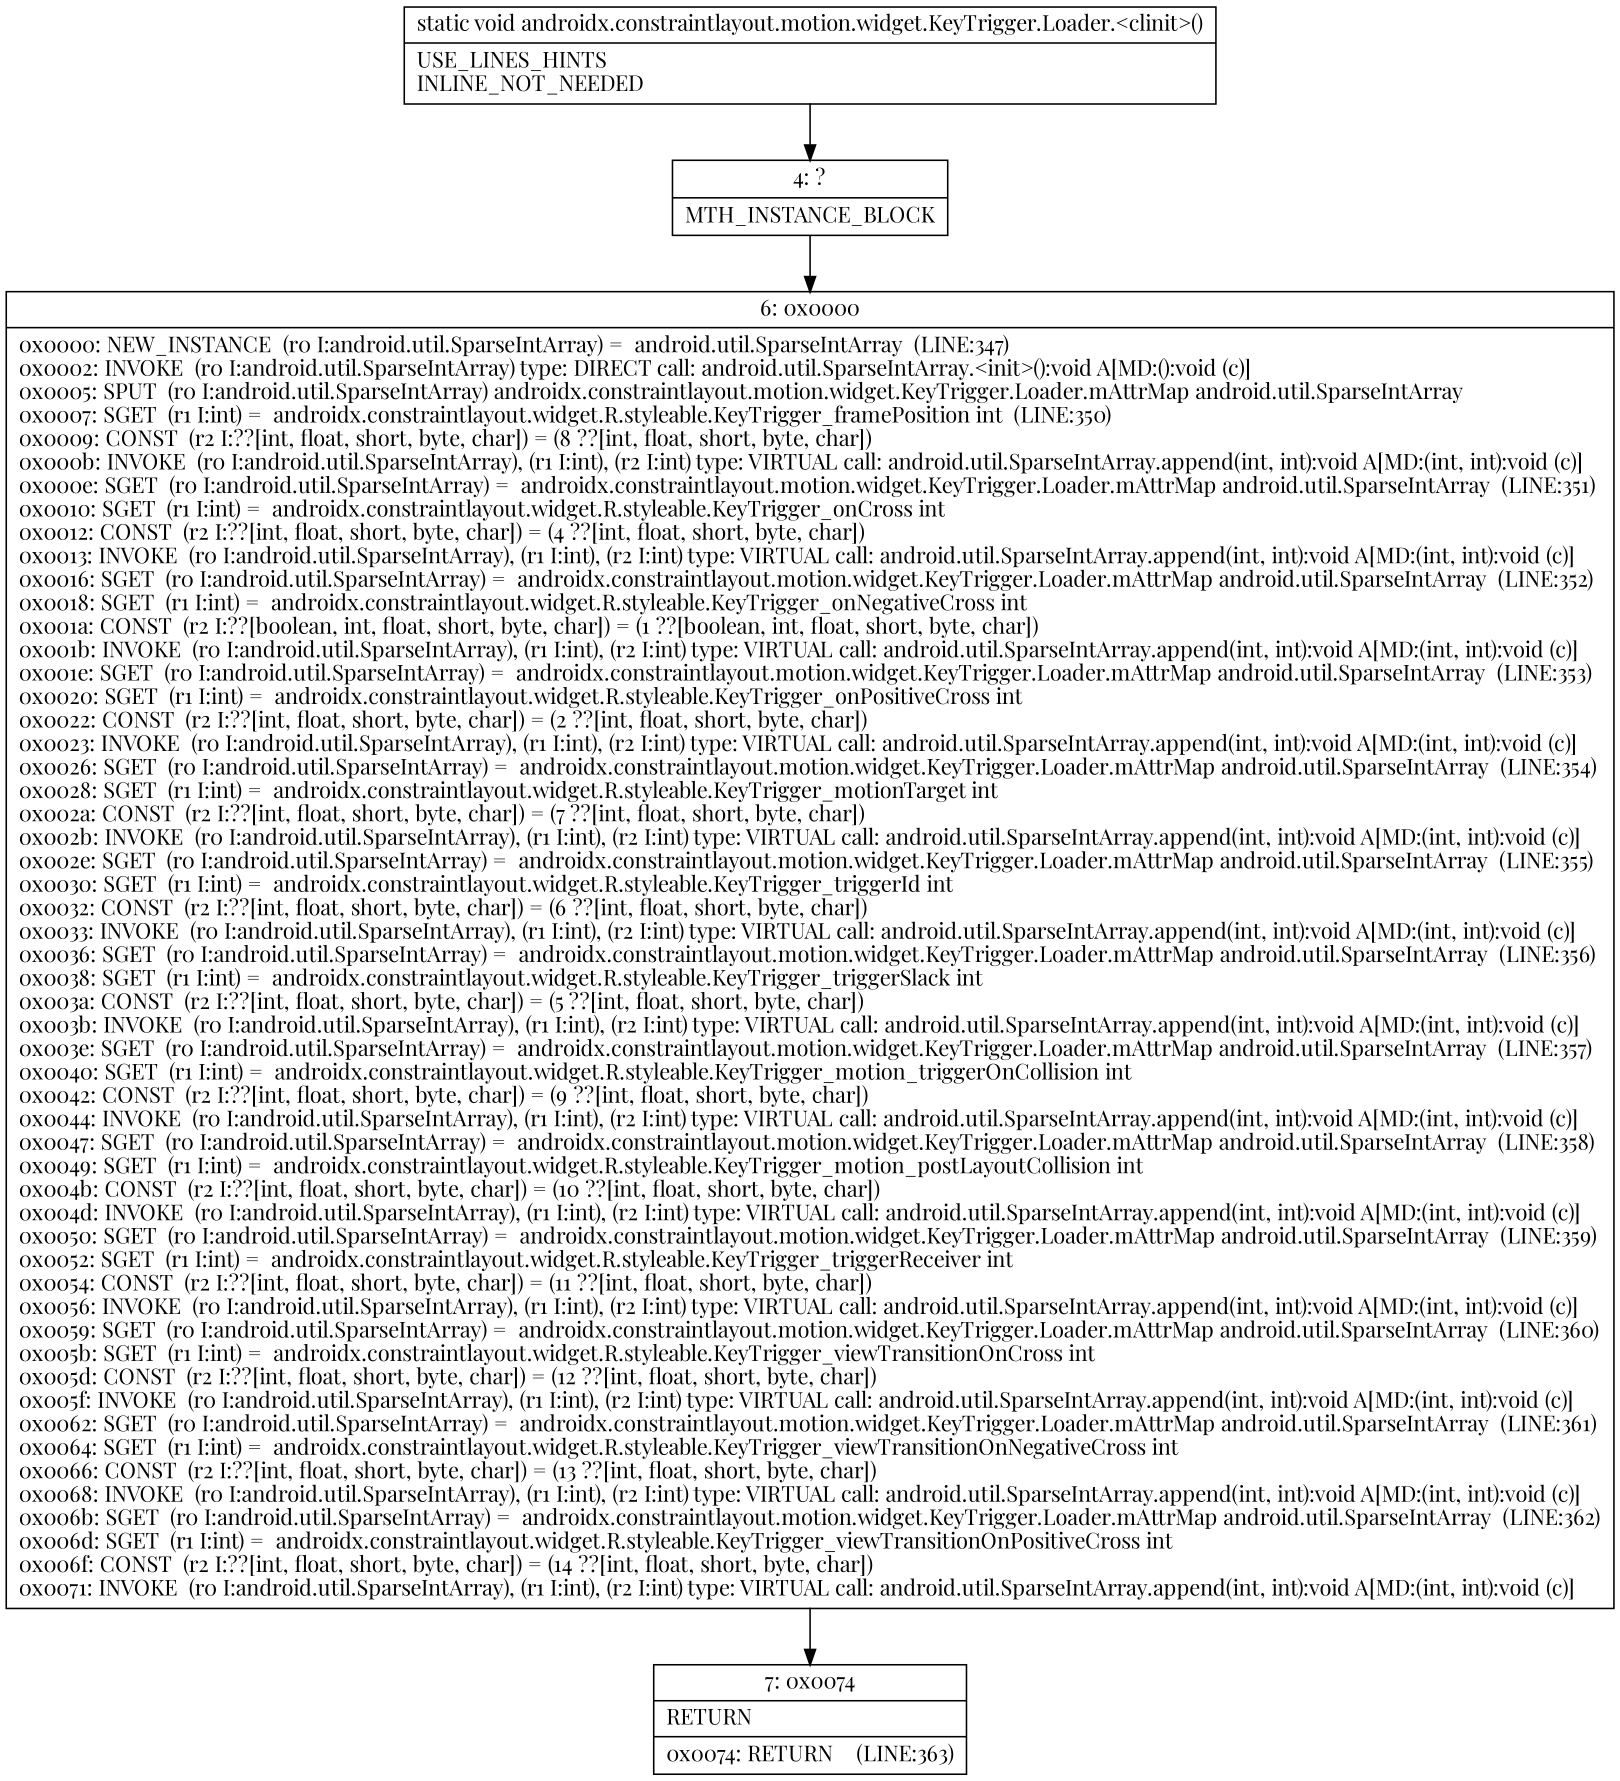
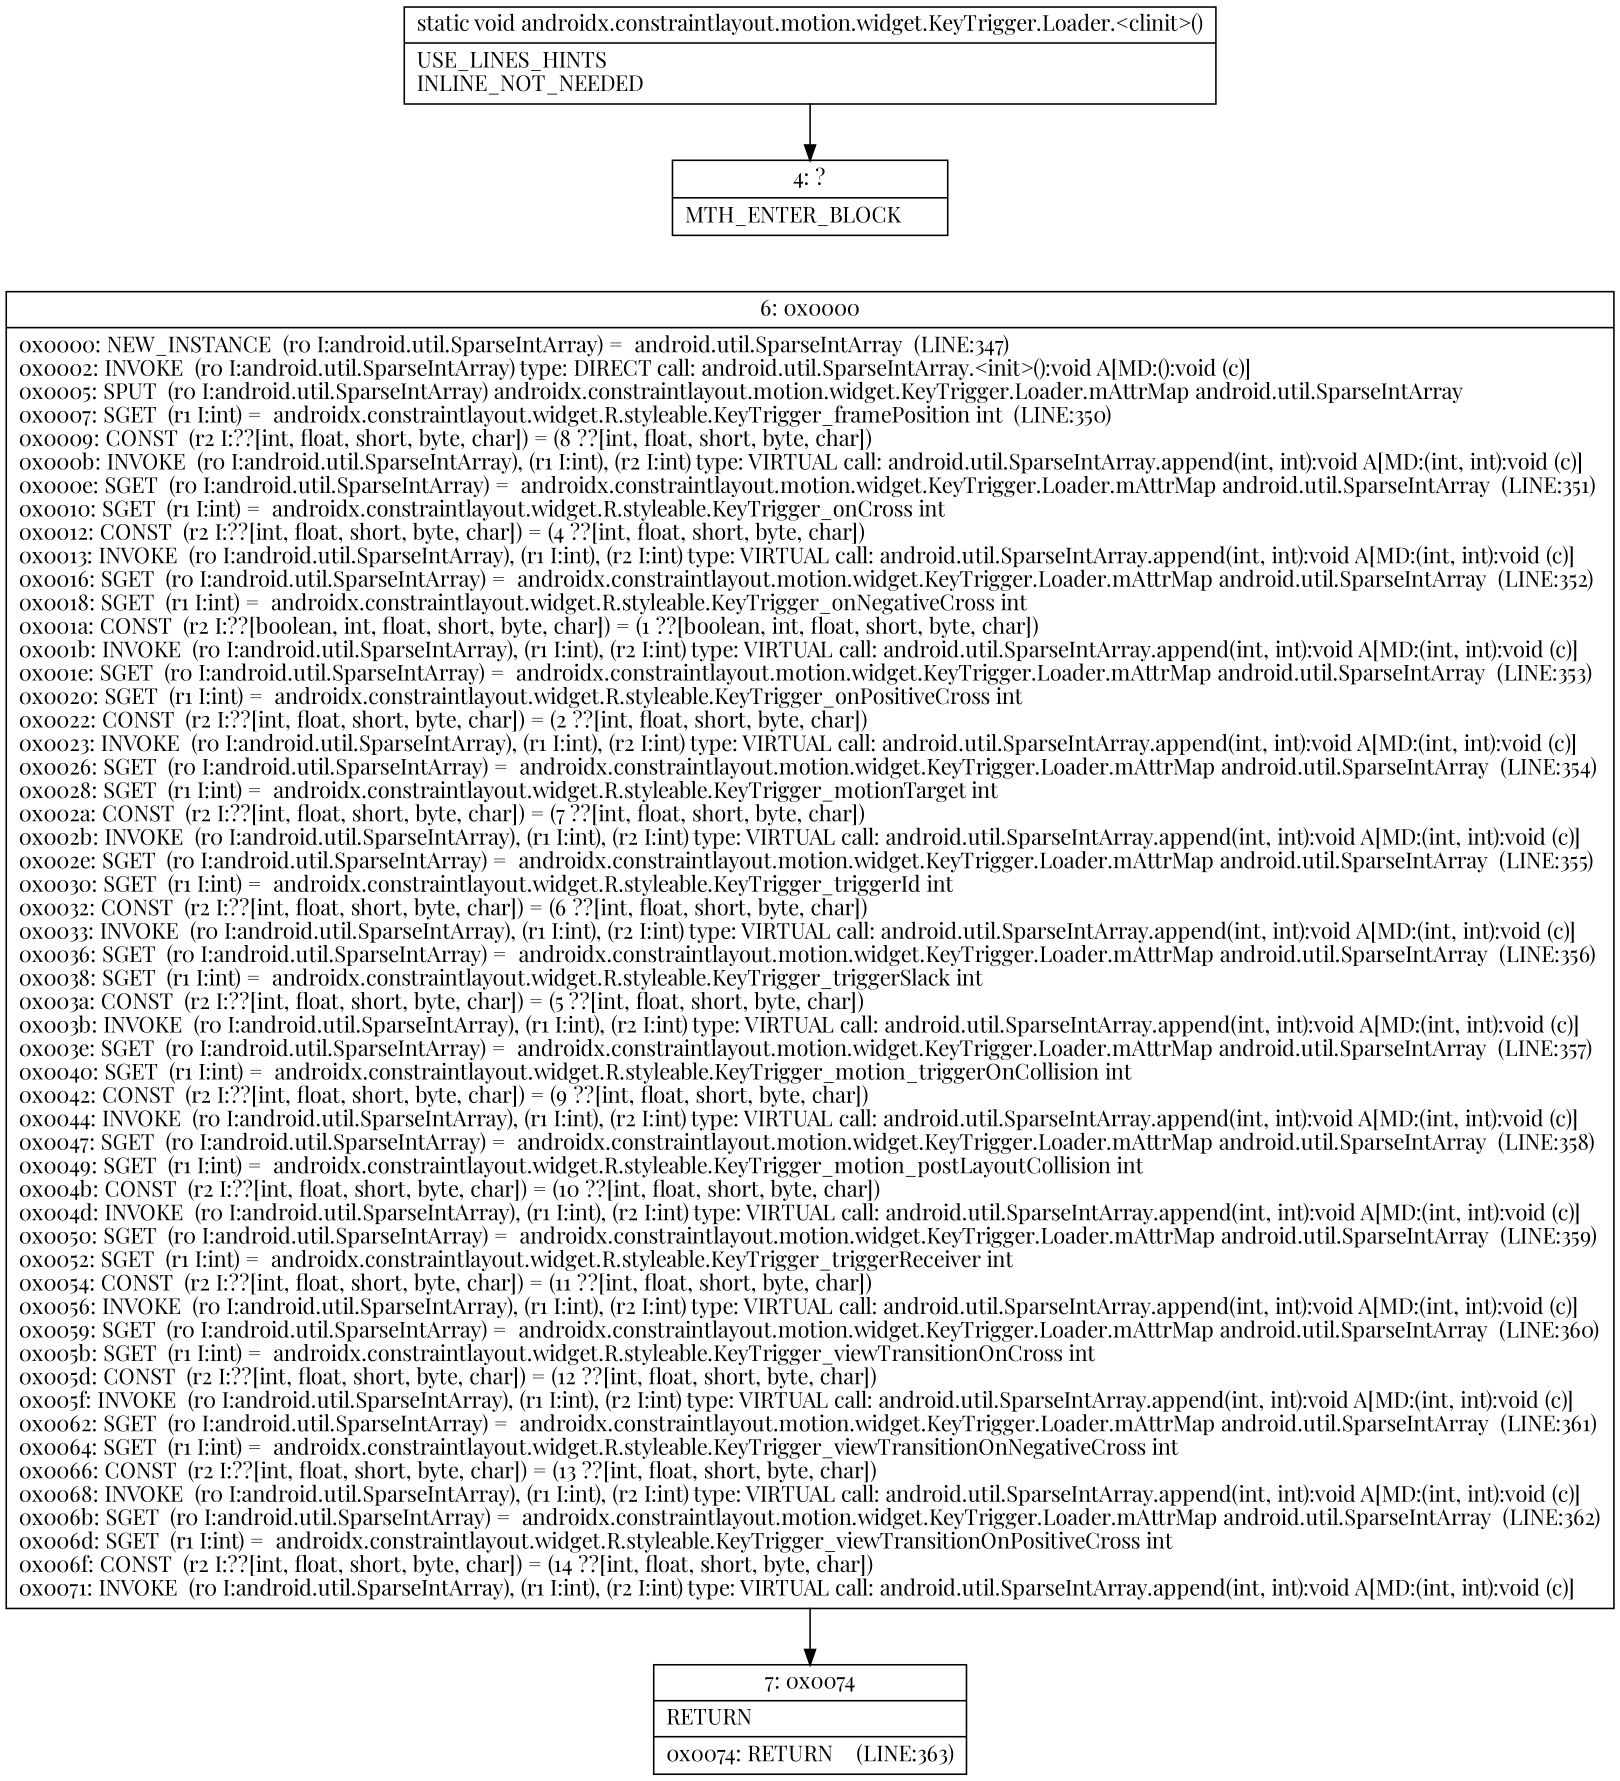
node "4: ?": text "MTH_INSTANCE_BLOCK" -> "MTH_ENTER_BLOCK"
edge "4: ?" -> "6: 0x0000": removed
